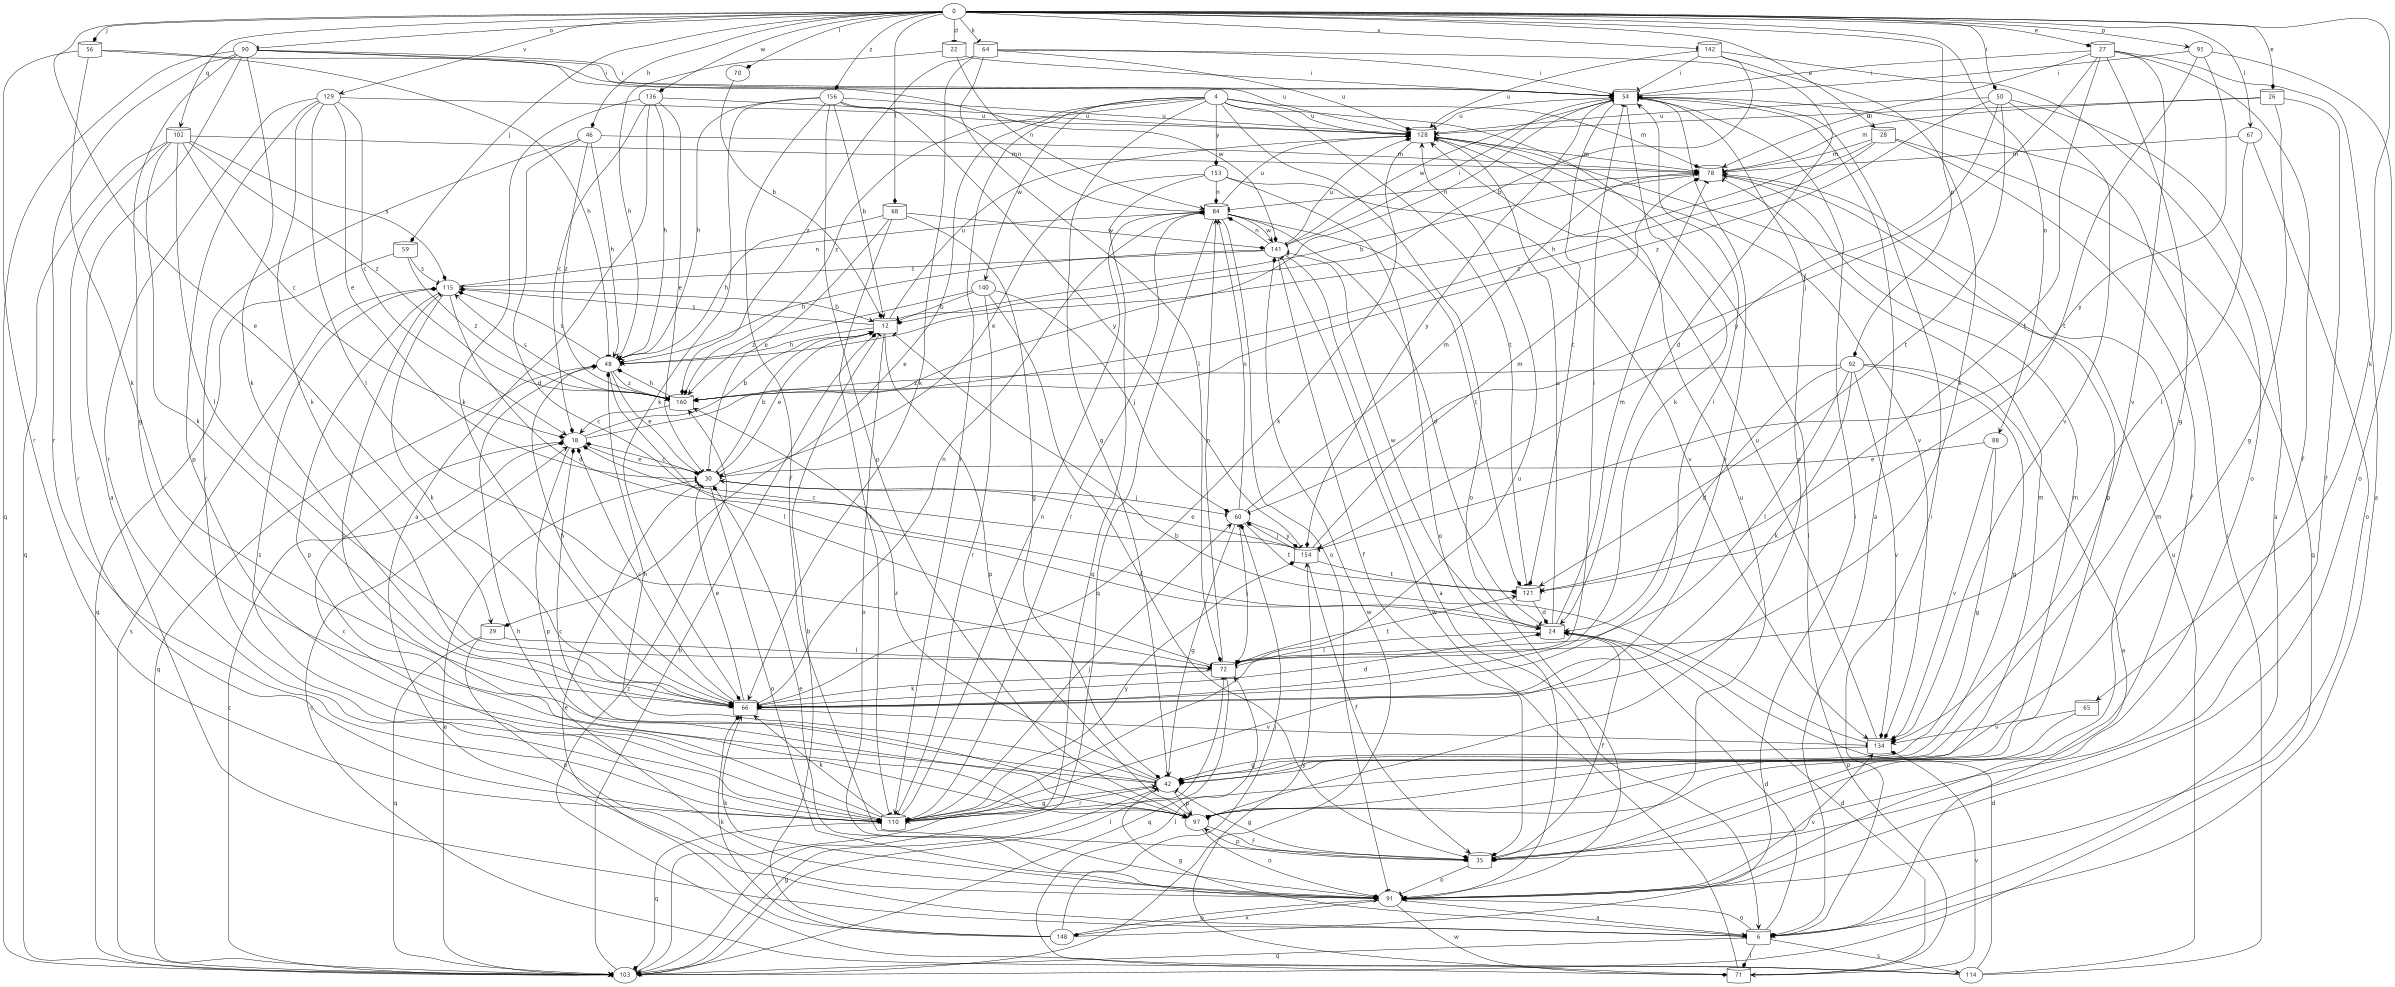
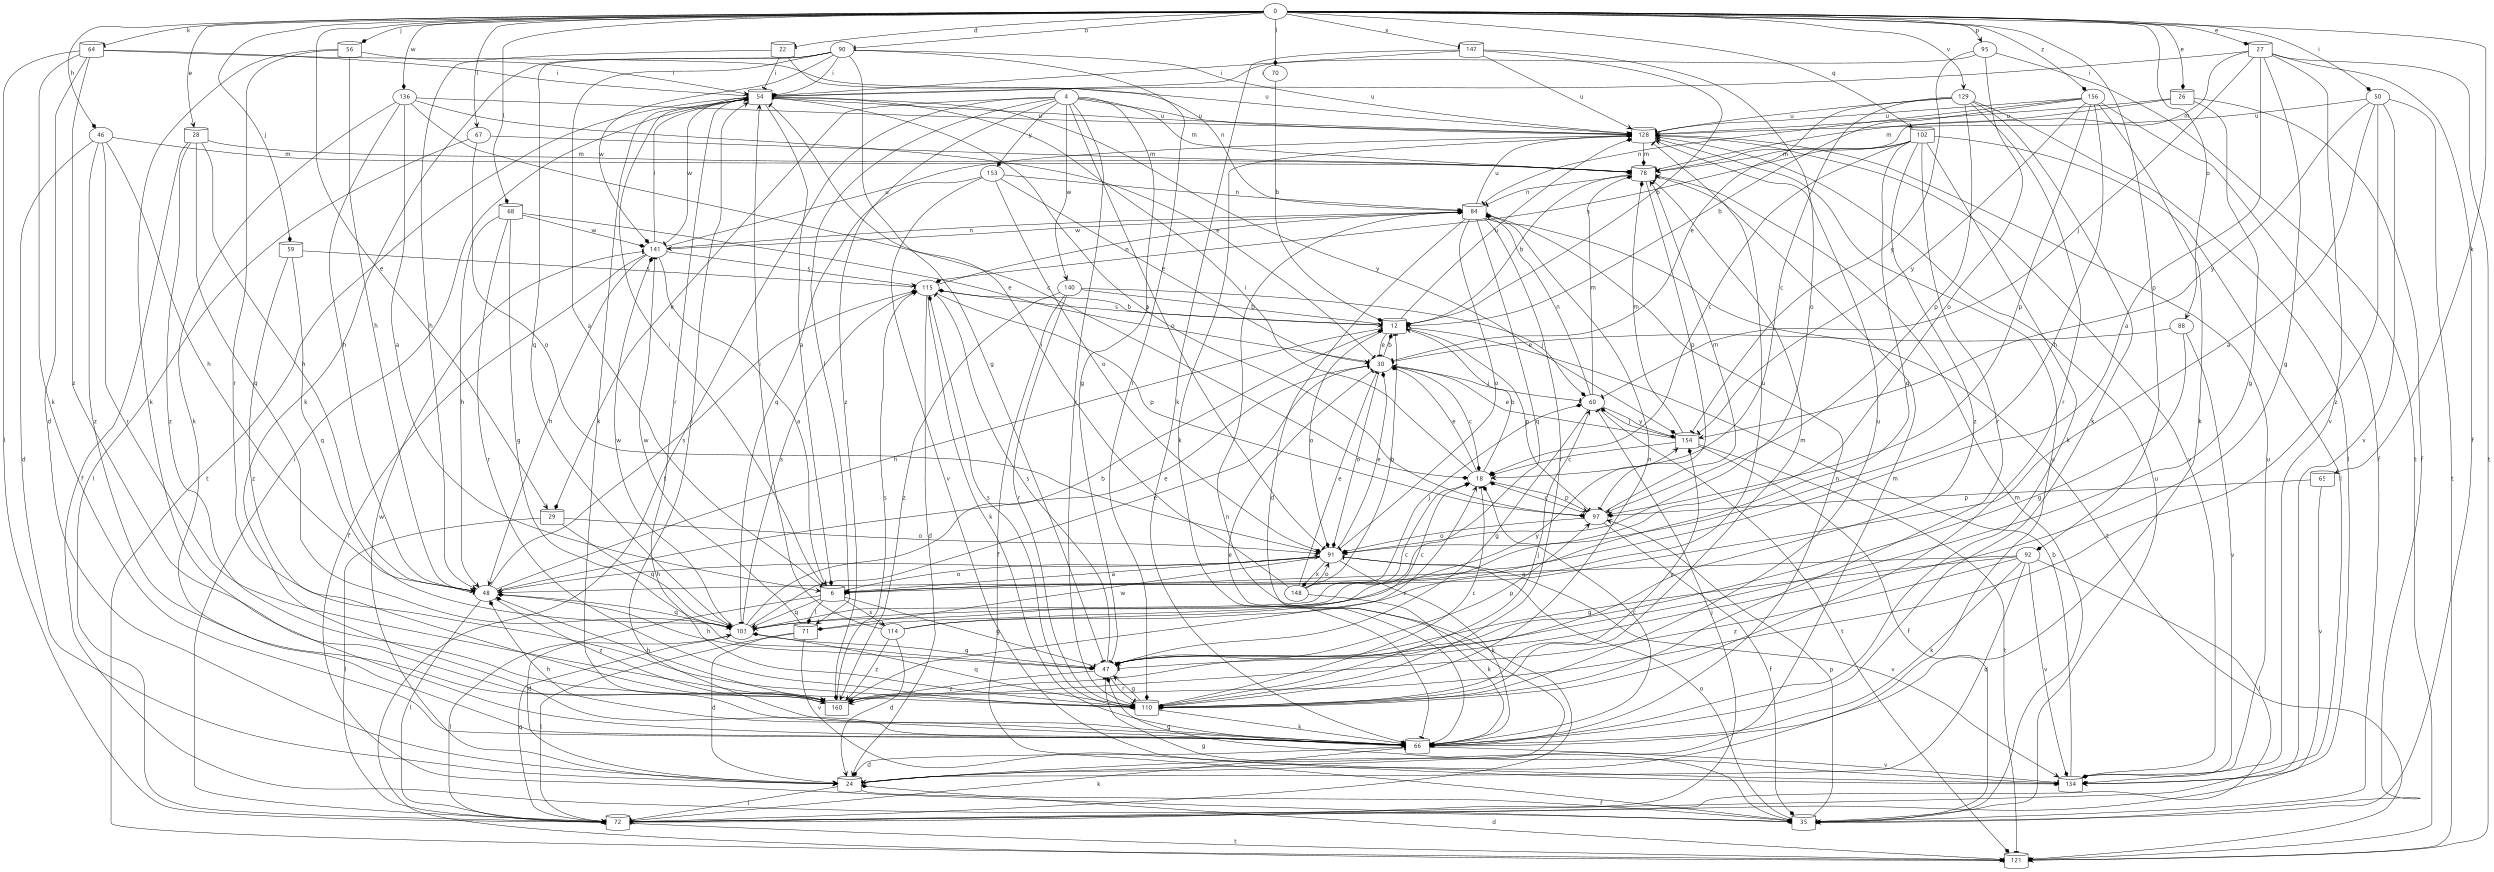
edge "12" -> "48": reversed
edge "35" -> "128": arrowhead tee -> vee
node "42": label "42" -> "47"
